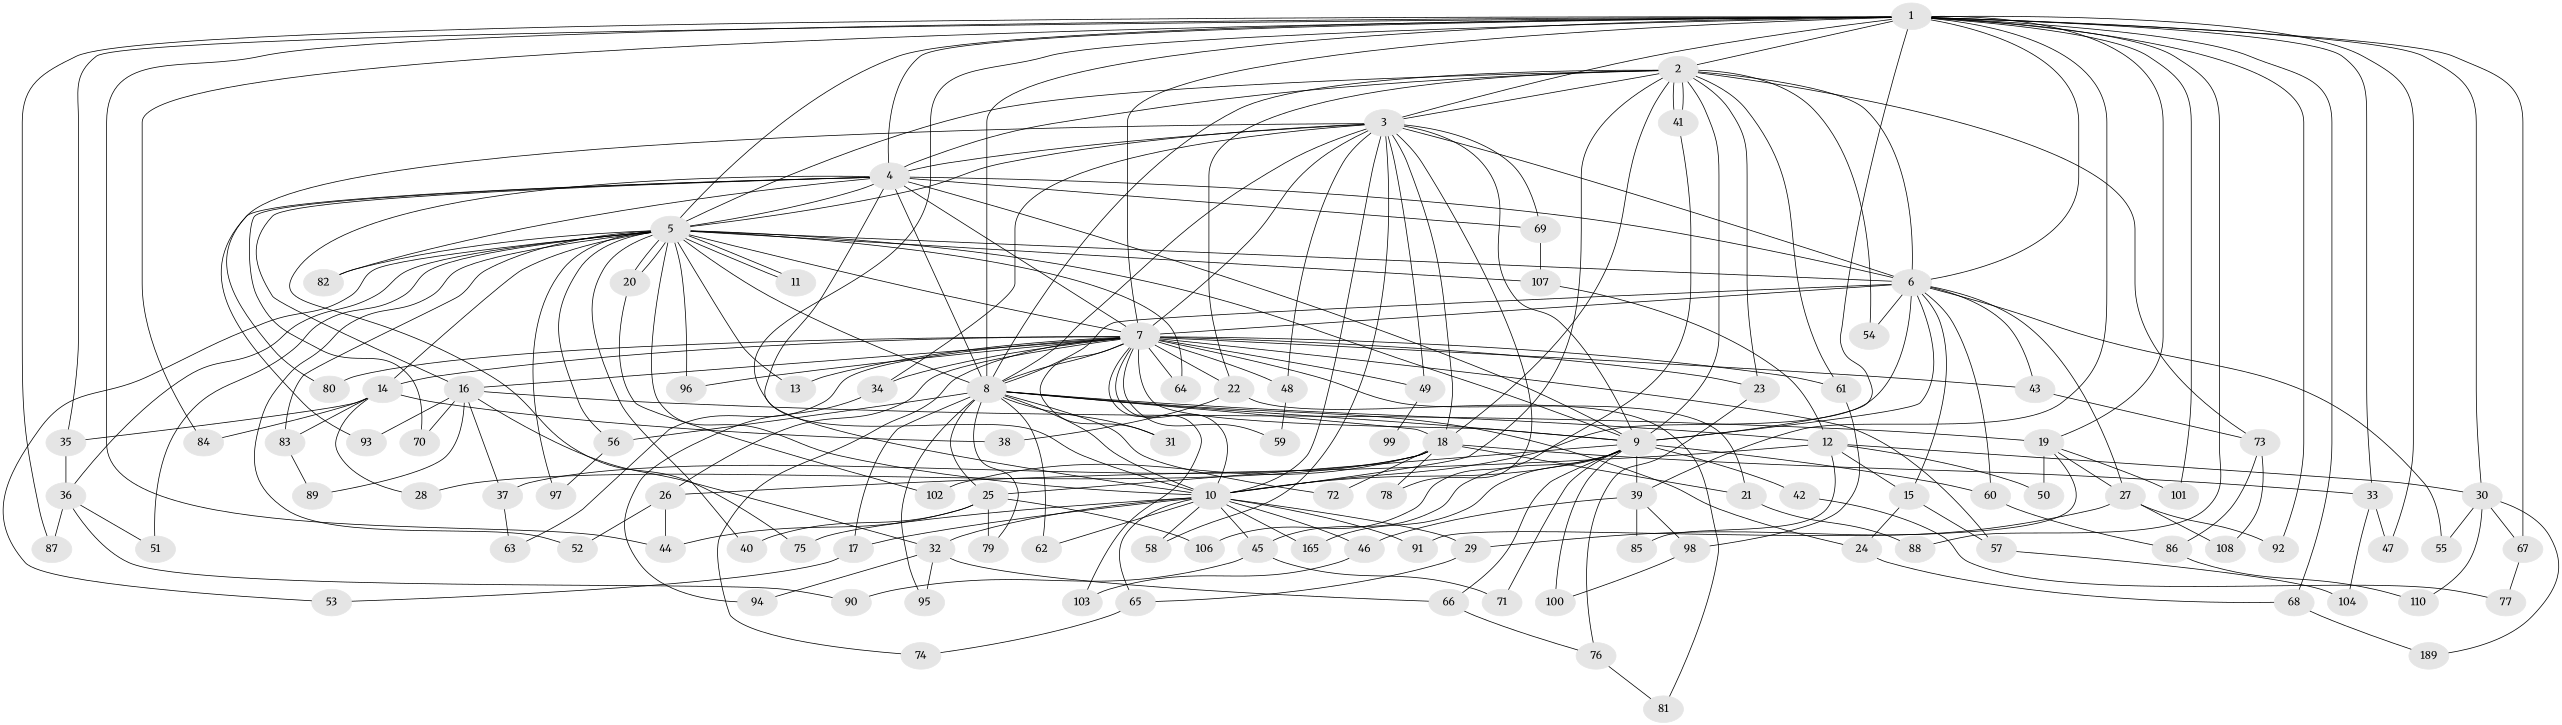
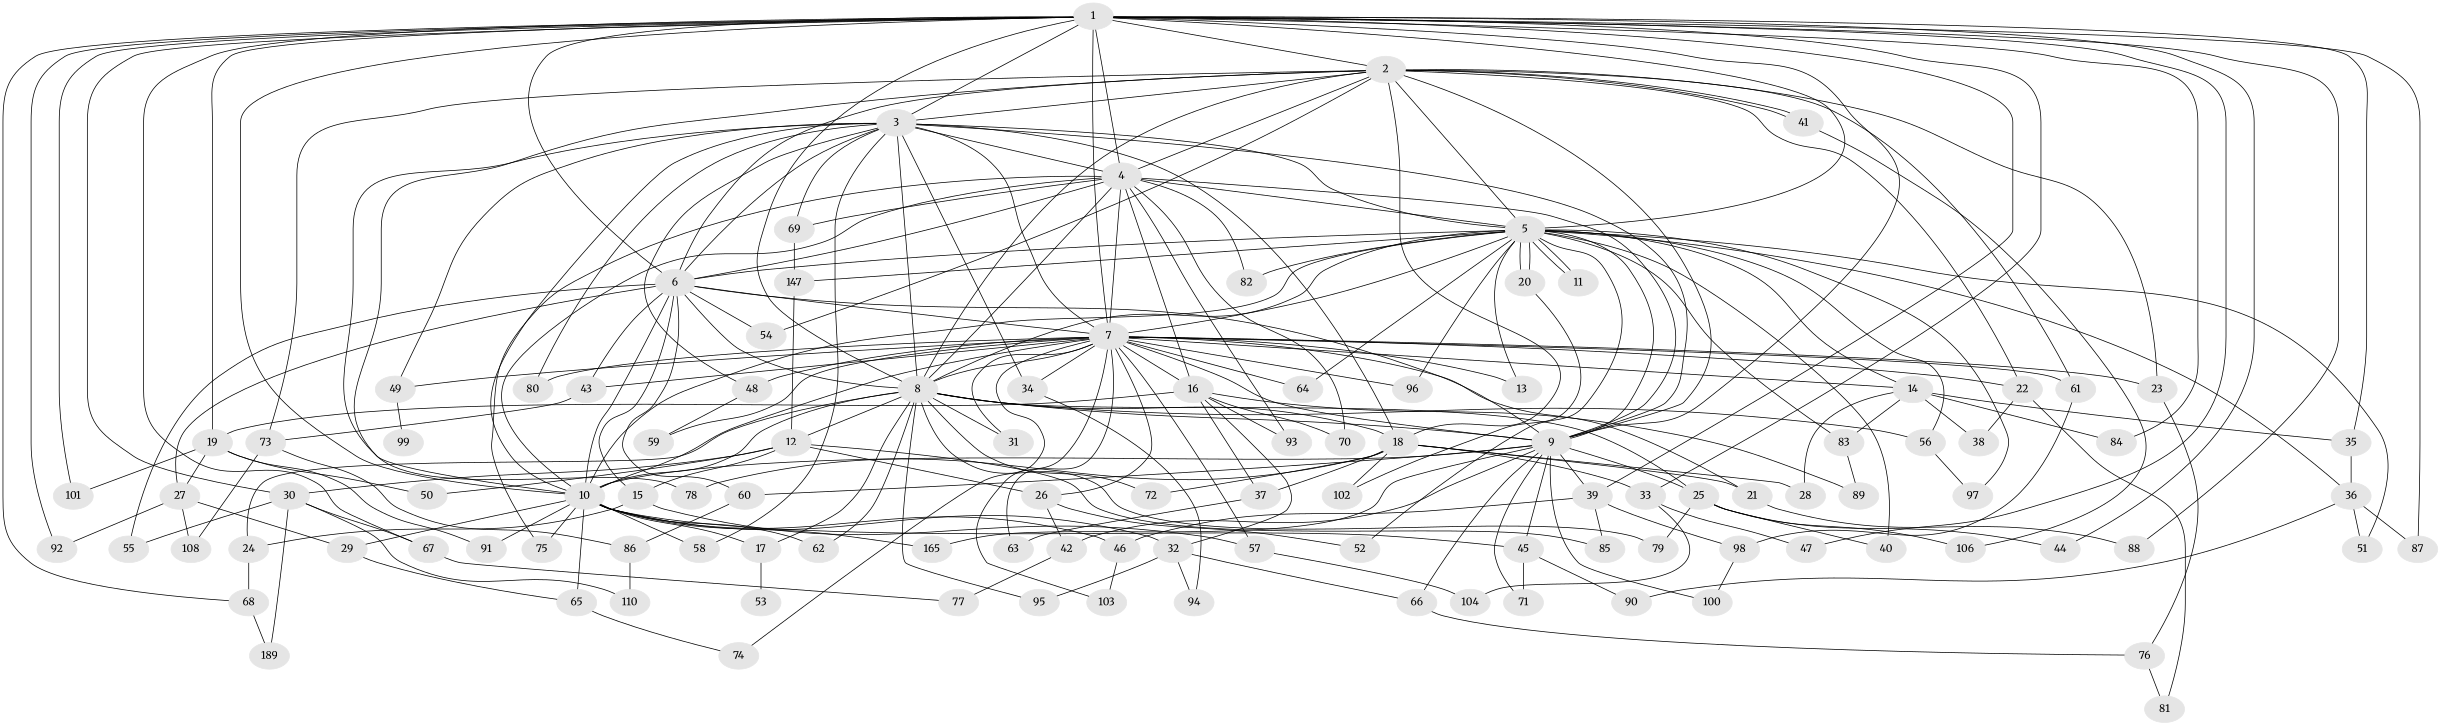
node "107": label "107" -> "147"
edge "5" -- "53": removed
edge "26" -- "44": now "26" -- "42"
